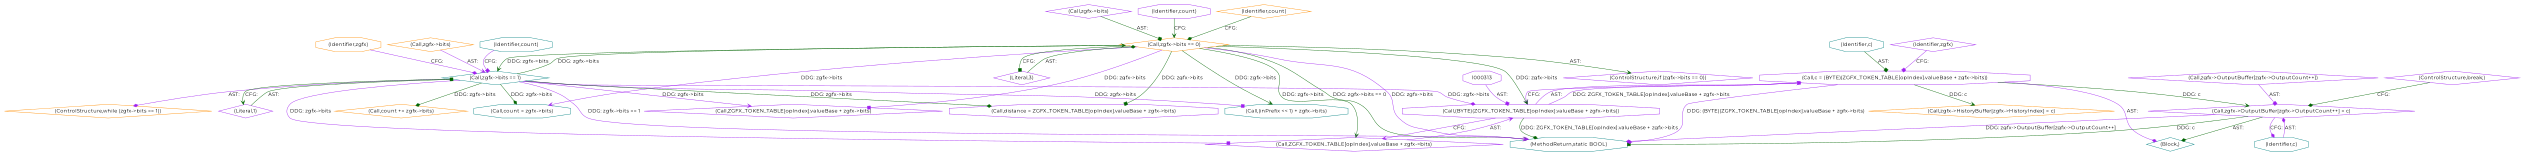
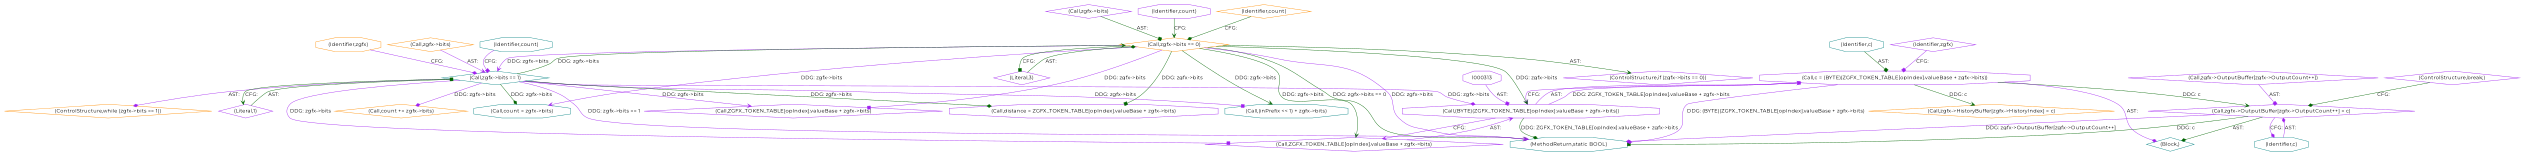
edge "(Call,zgfx->bits == 0)" -> "(Call,zgfx->bits == 1)": color darkgreen -> purple
edge "(Call,zgfx->bits == 1)" -> "(Call,count += zgfx->bits)": color darkgreen -> purple
